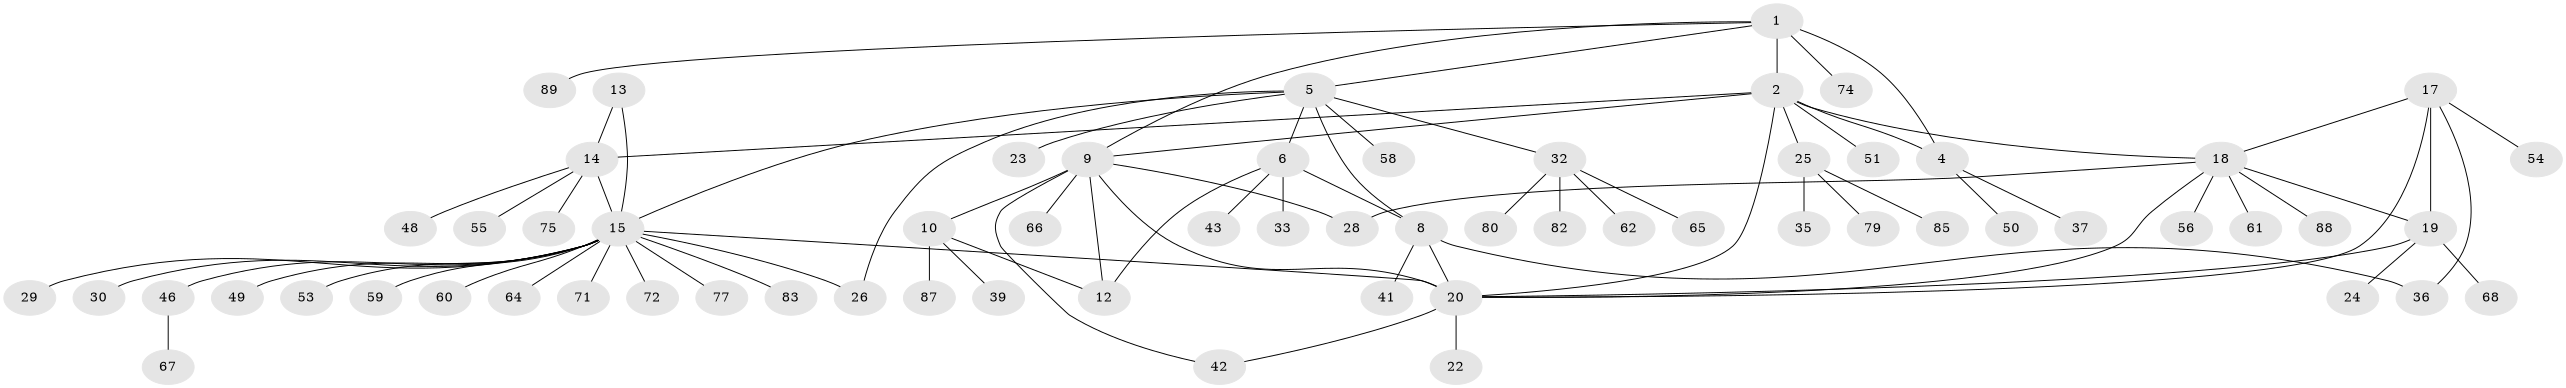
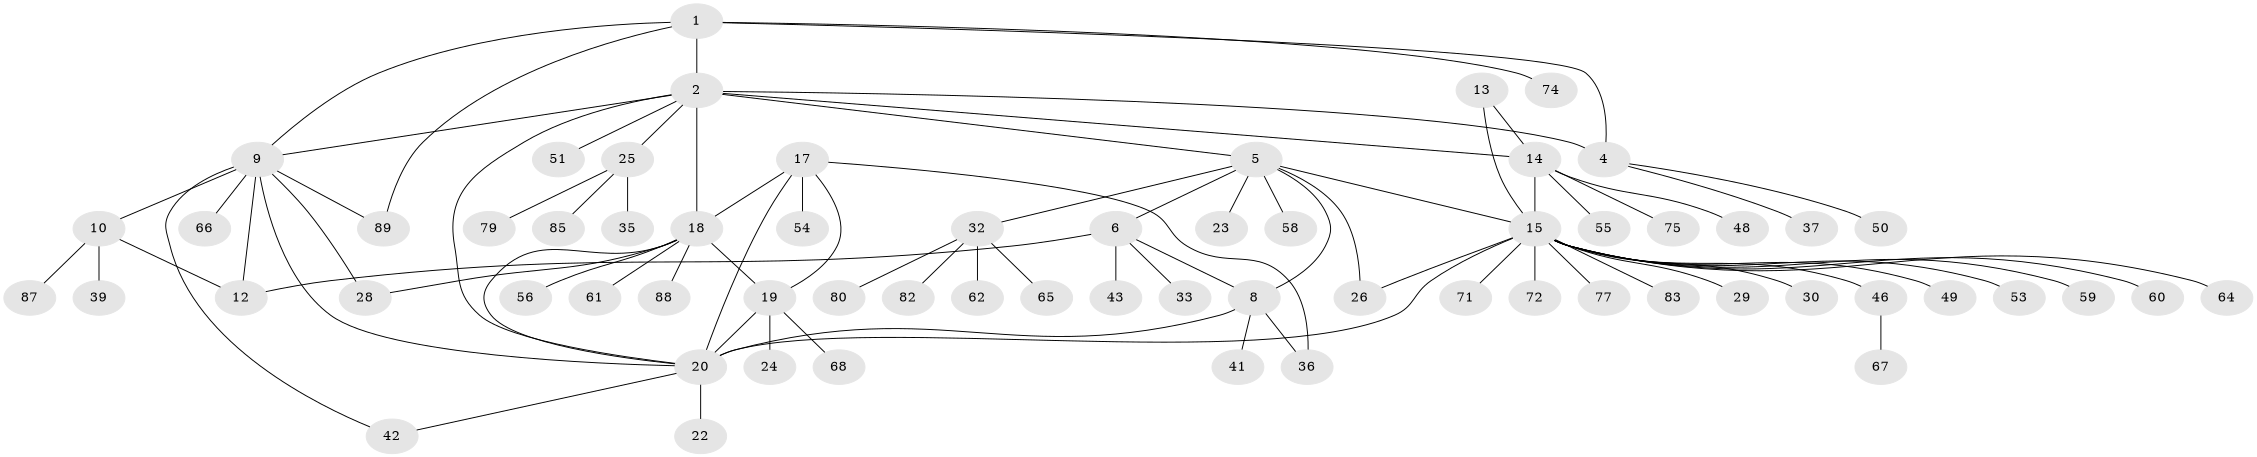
edge "1" -- "5": now "2" -- "5"
edge "9" -- "89": added
